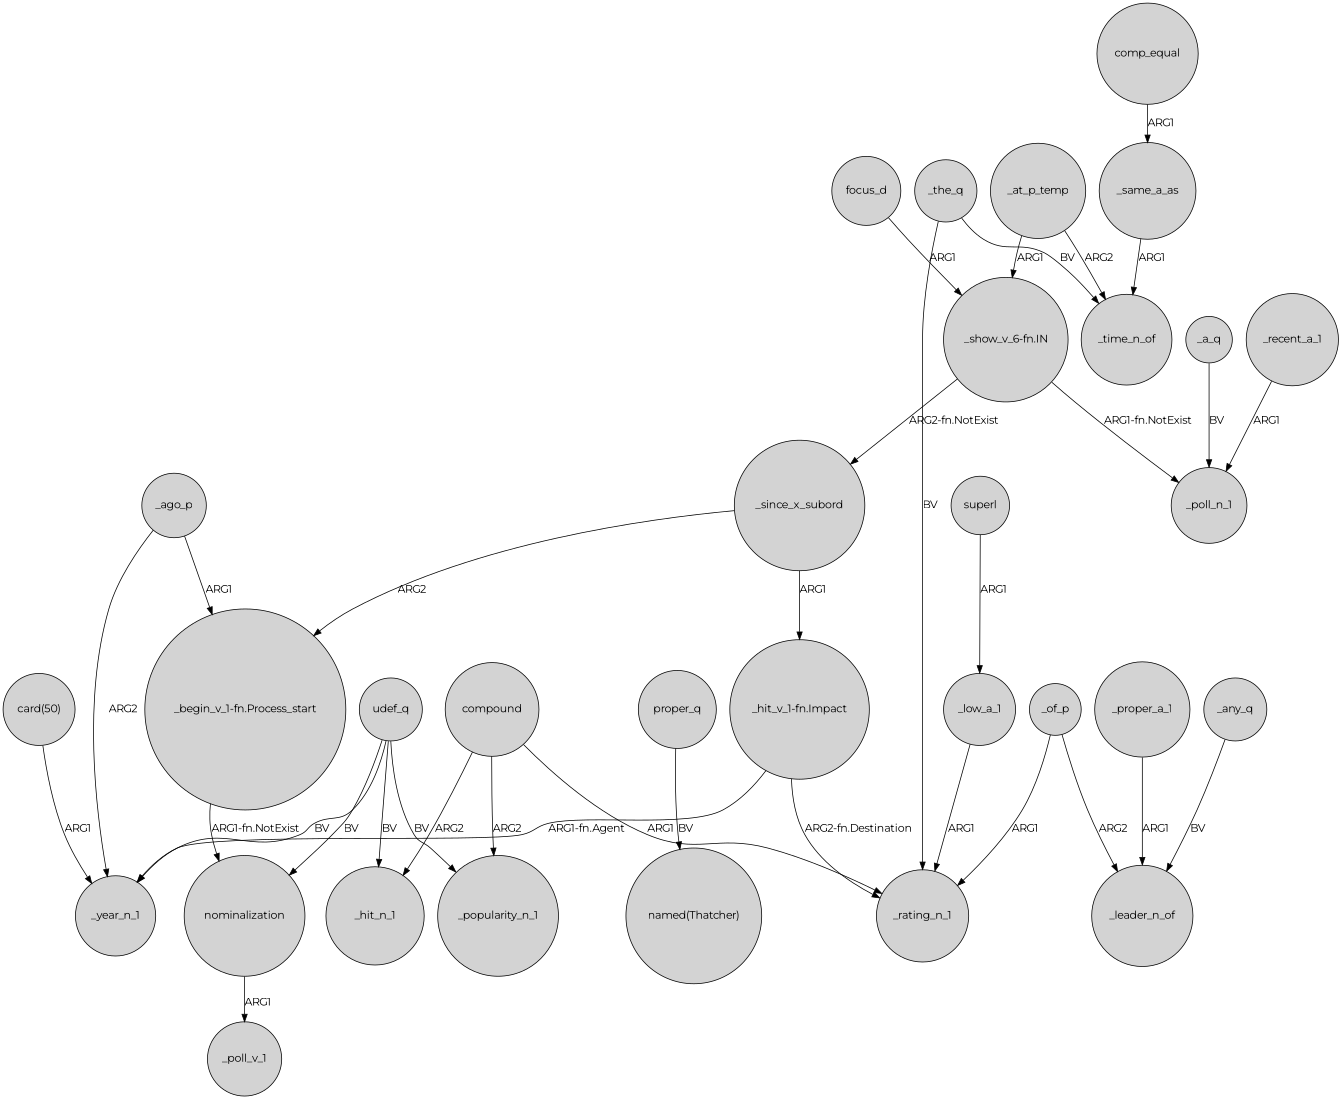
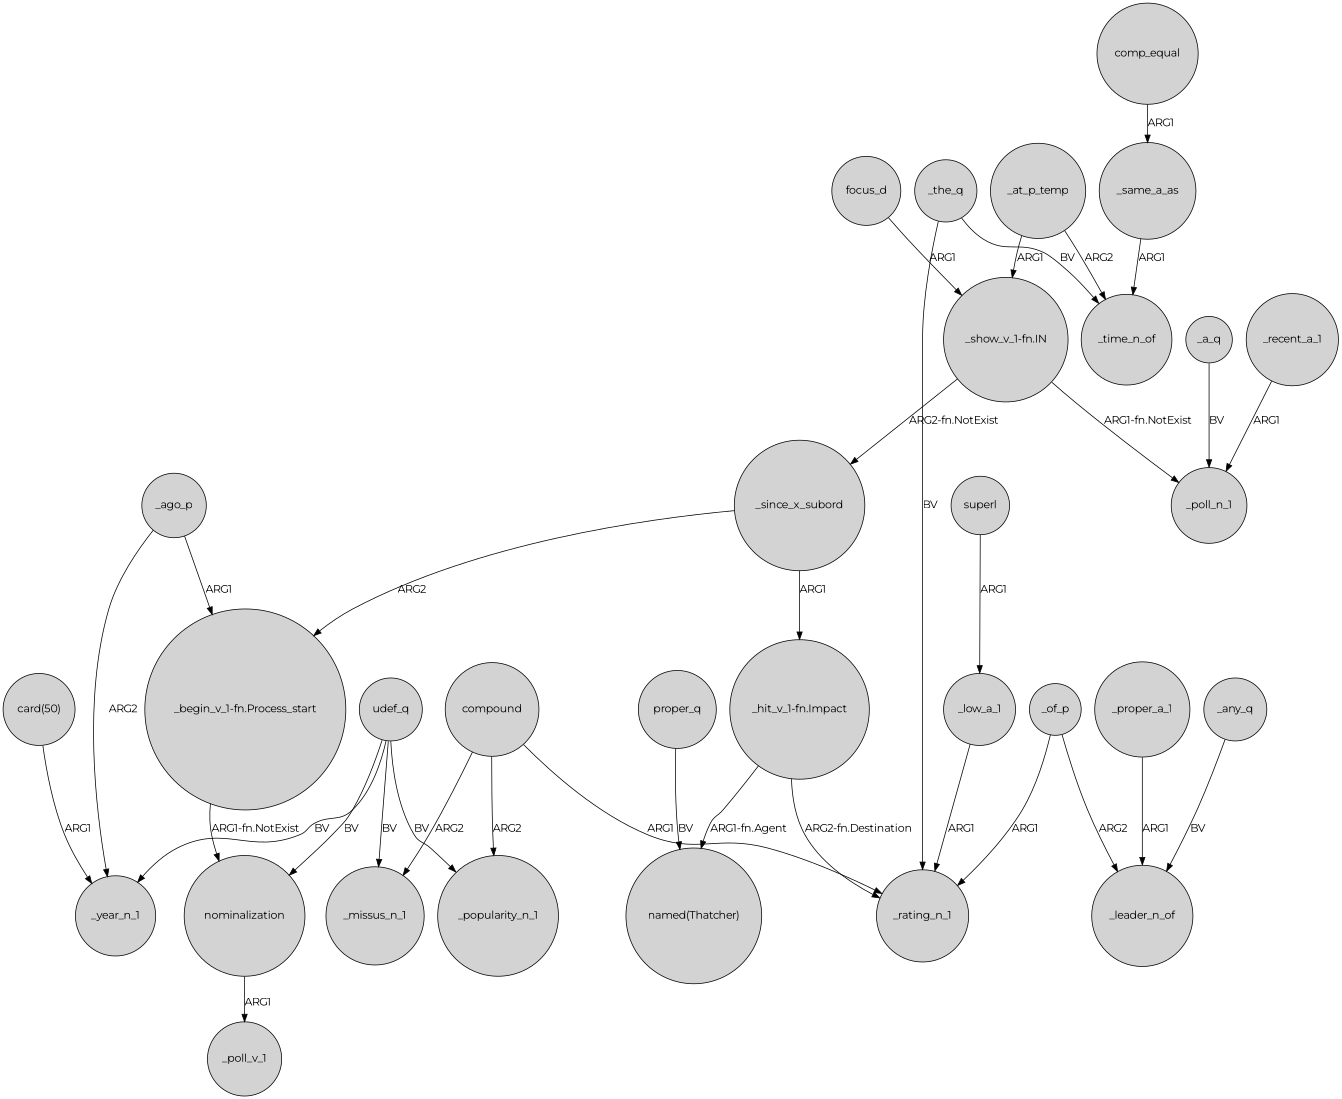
node "_show_v_6-fn.IN": label "_show_v_6-fn.IN" -> "_show_v_1-fn.IN"
edge "_hit_v_1-fn.Impact" -> "_year_n_1": now "_hit_v_1-fn.Impact" -> "named(Thatcher)"
node "_hit_n_1": label "_hit_n_1" -> "_missus_n_1"
